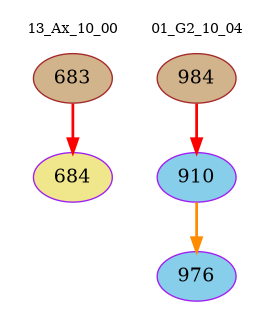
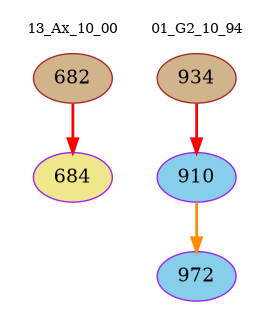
cluster "01_G2_10_04": label "01_G2_10_04" -> "01_G2_10_94"
node "683": label "683" -> "682"
node "984": label "984" -> "934"
node "976": label "976" -> "972"
